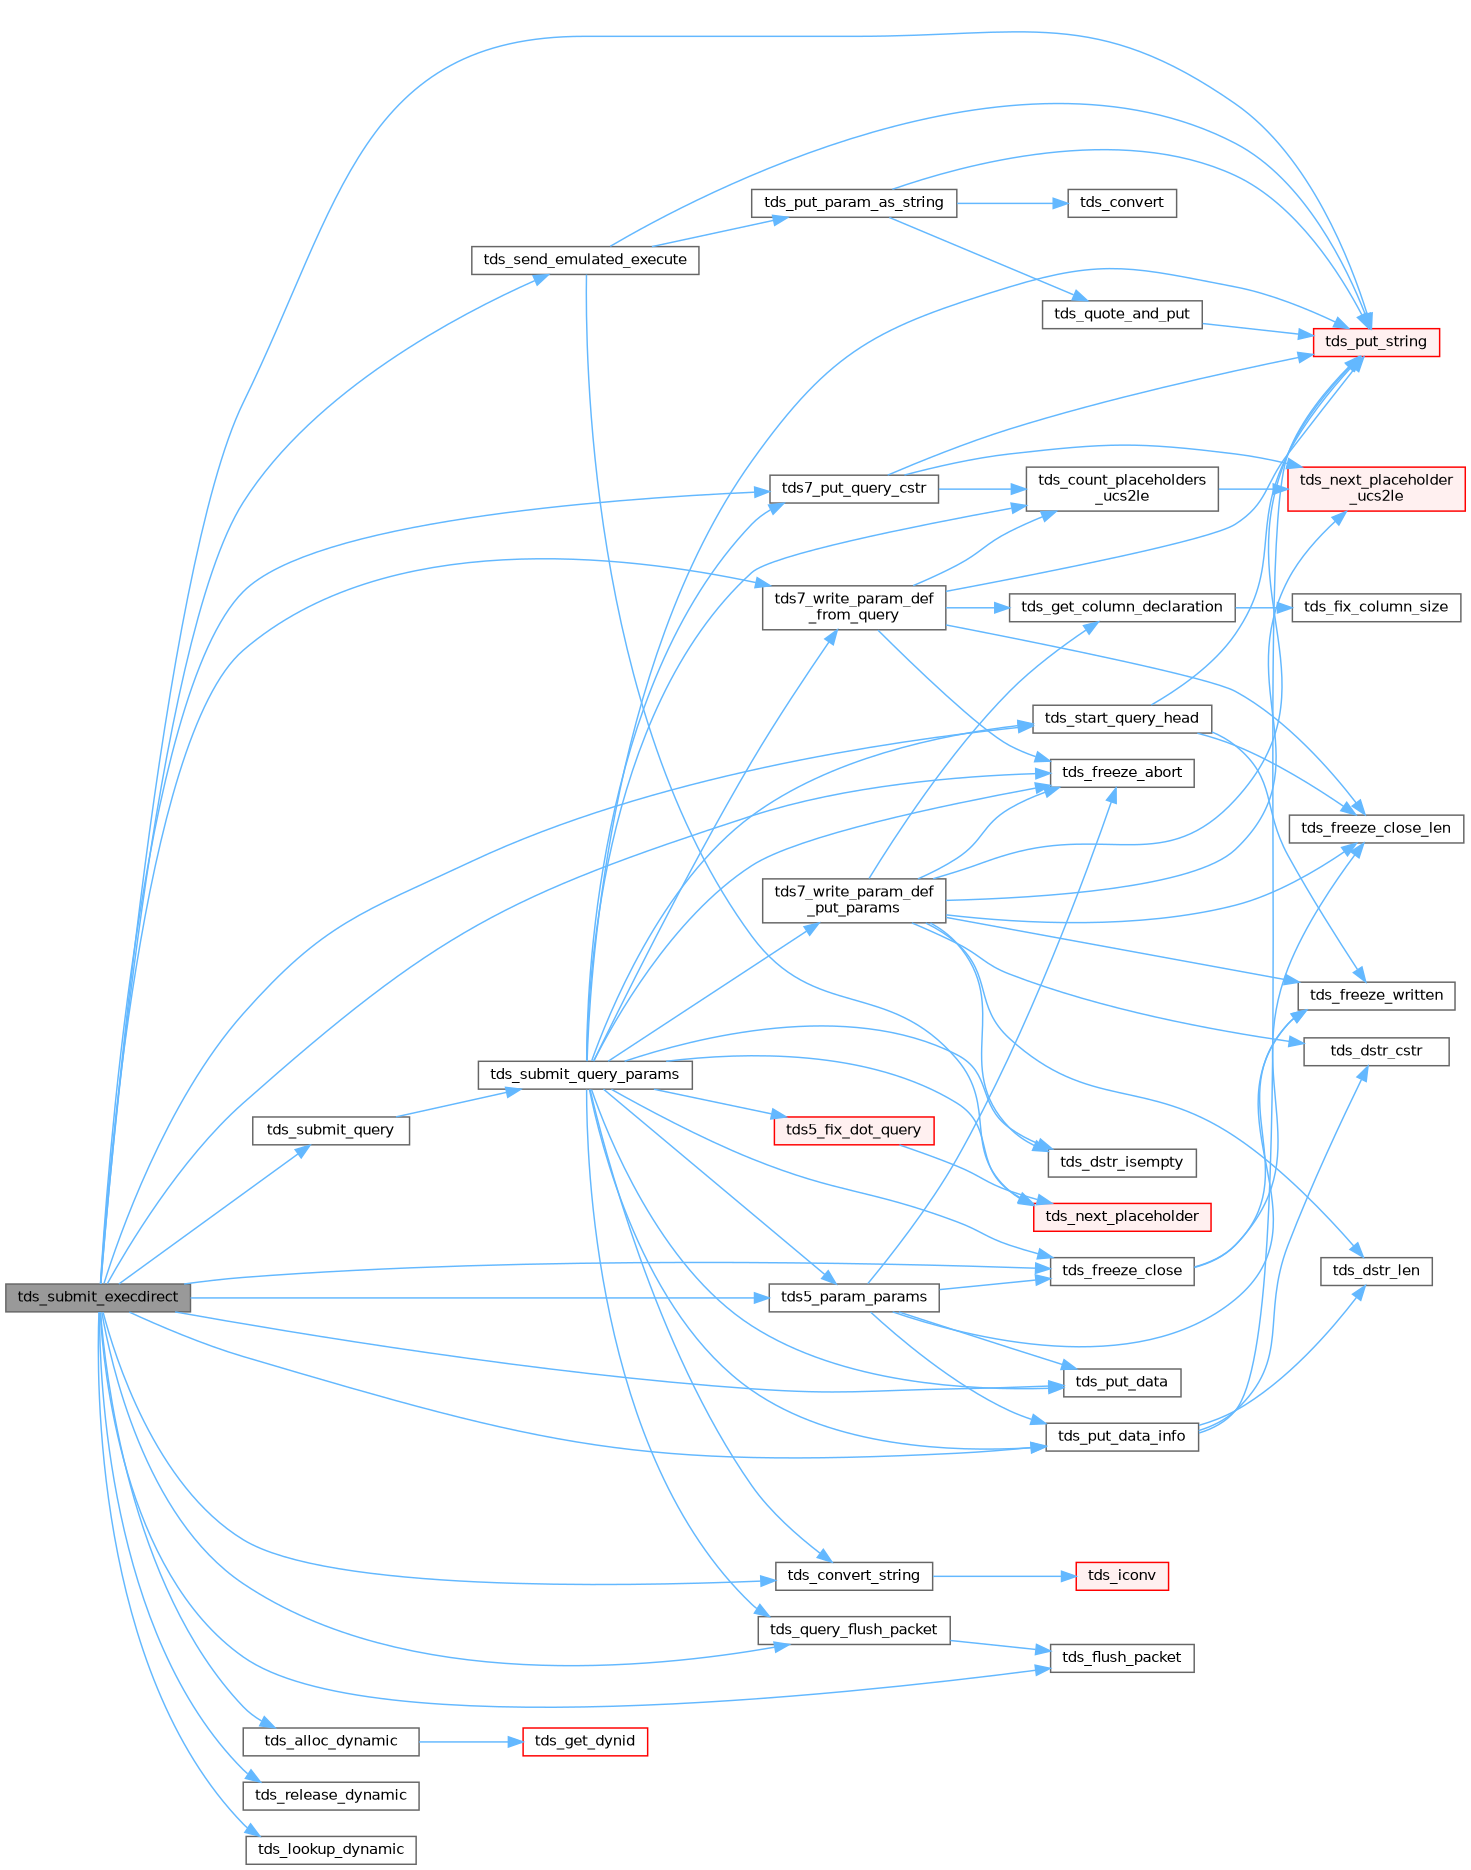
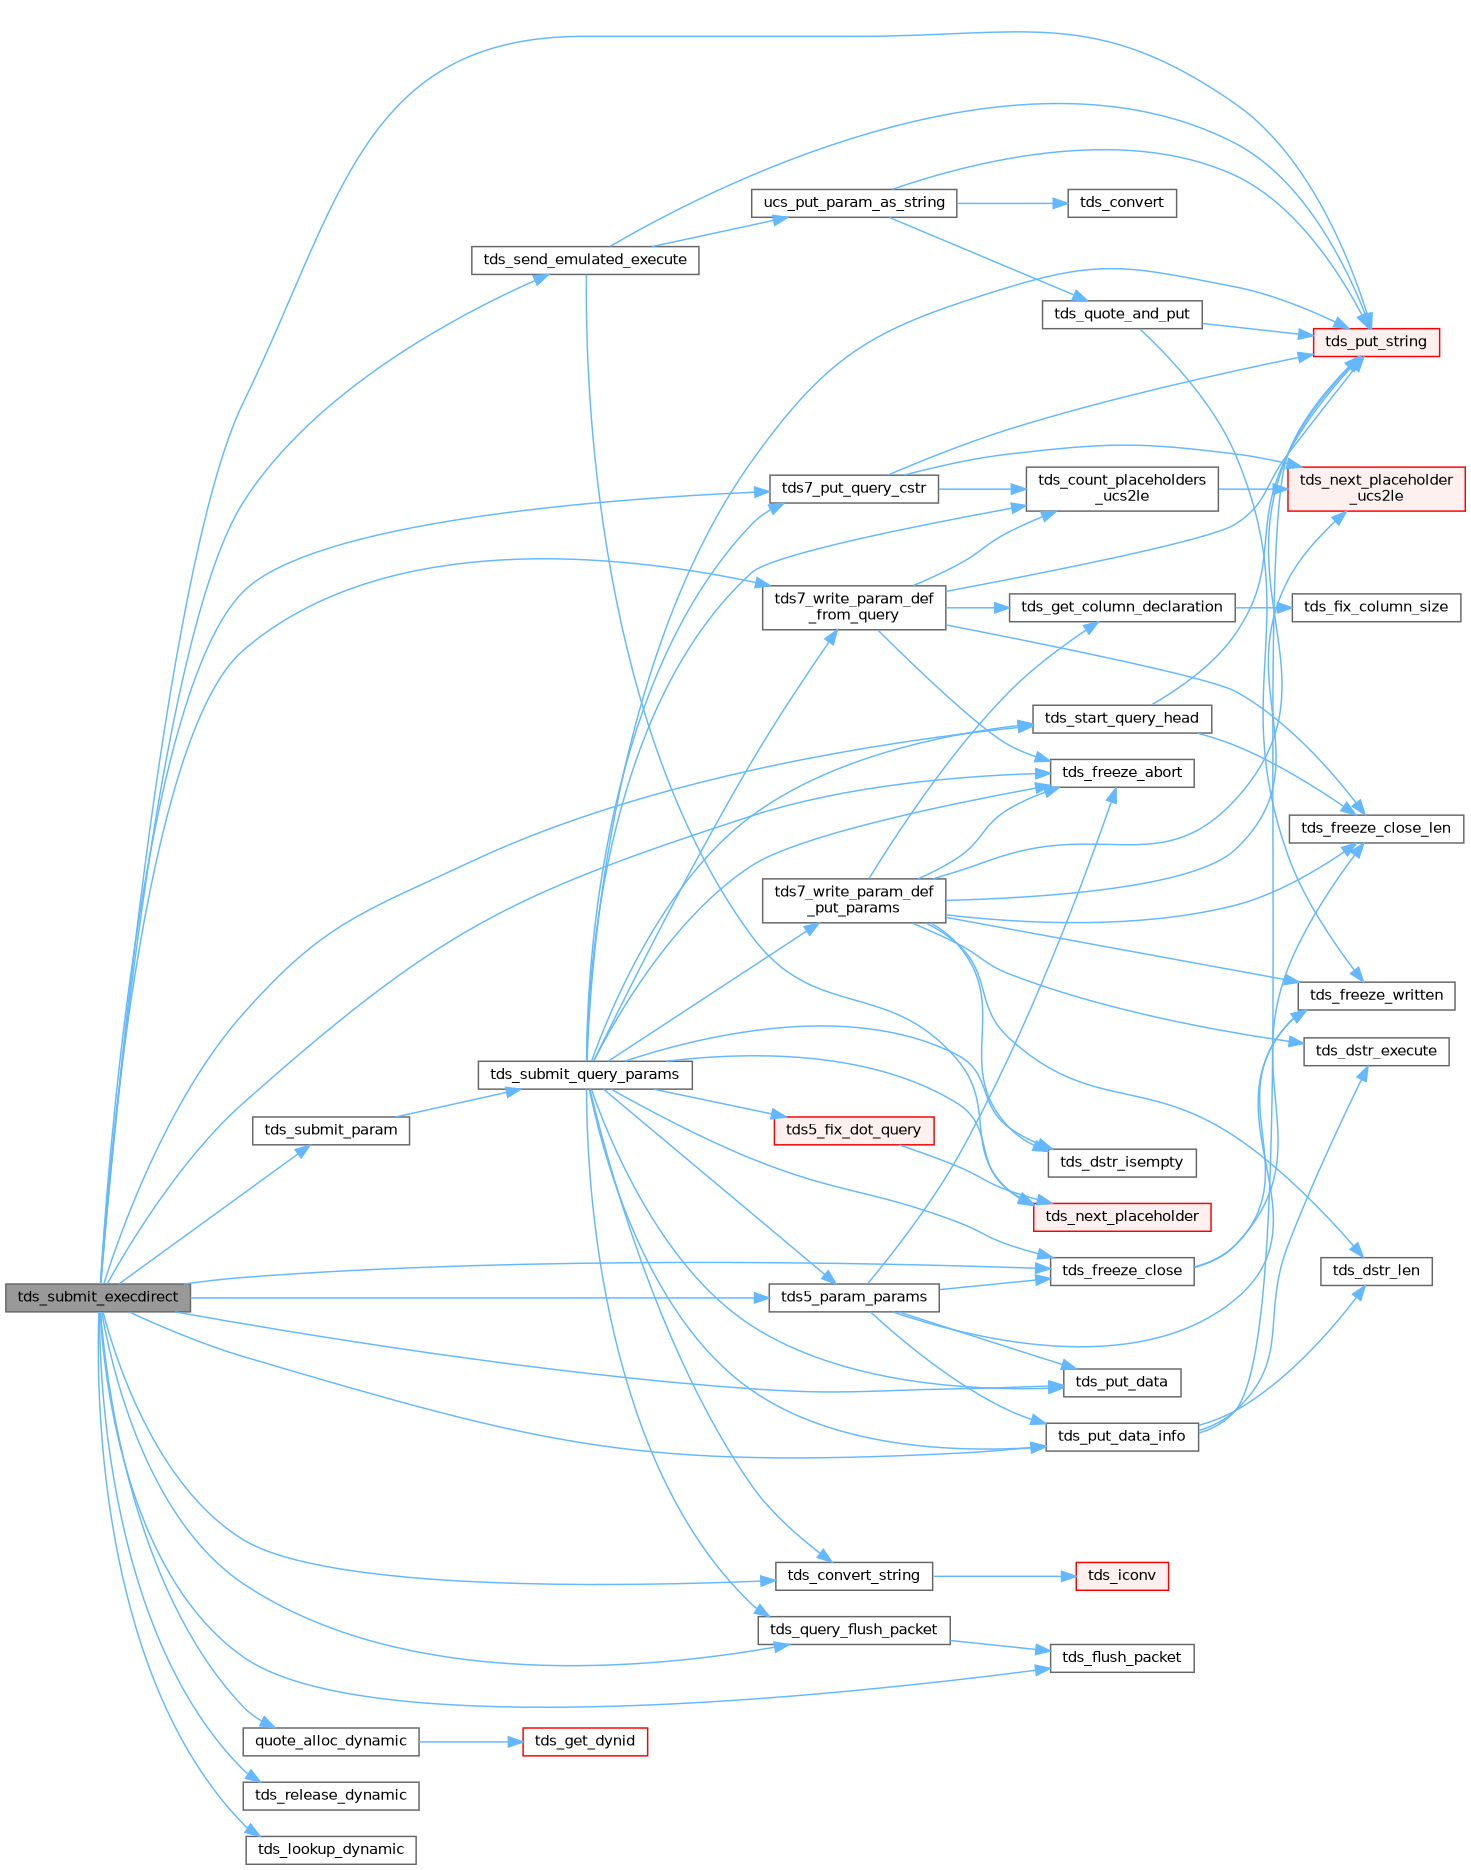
node "tds_put_param_as_string": label "tds_put_param_as_string" -> "ucs_put_param_as_string"
edge "tds_start_query_head" -> "tds_freeze_written": now "tds_quote_and_put" -> "tds_freeze_written"
node "tds_dstr_cstr": label "tds_dstr_cstr" -> "tds_dstr_execute"
node "tds_submit_query": label "tds_submit_query" -> "tds_submit_param"
node "tds_alloc_dynamic": label "tds_alloc_dynamic" -> "quote_alloc_dynamic"
